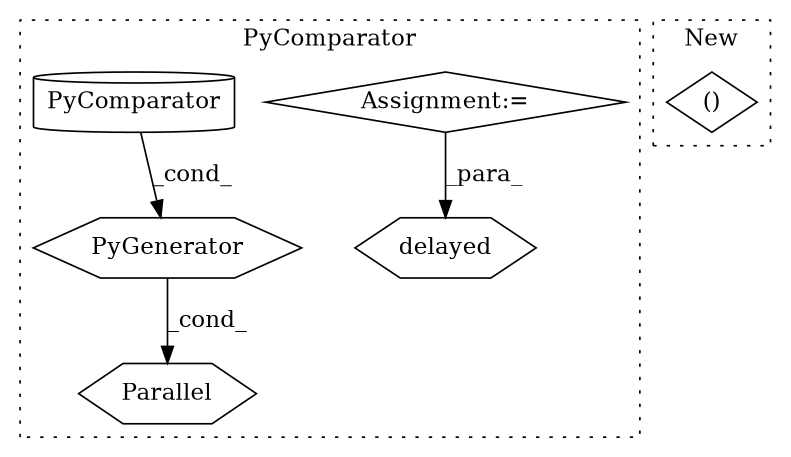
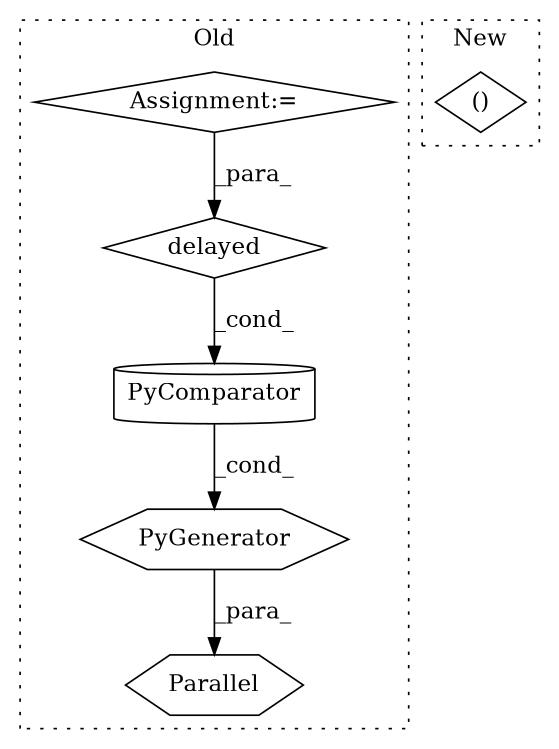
cluster "PyComparator": label "PyComparator" -> "Old"
node "delayed": shape hexagon -> diamond
edge "delayed" -> "PyComparator": added, label "_cond_"
edge "PyGenerator" -> "Parallel": label "_cond_" -> "_para_"
